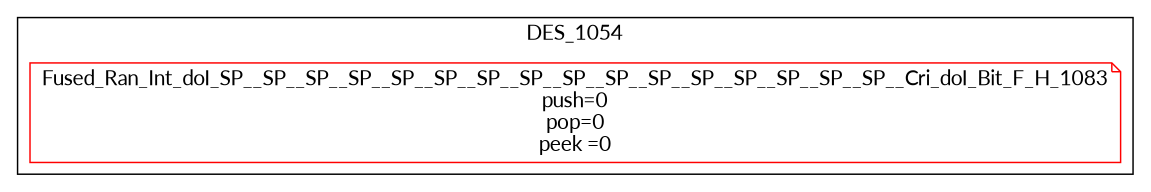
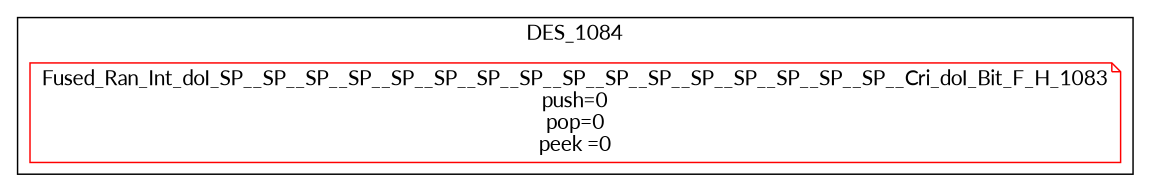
cluster "DES_1054": label "DES_1054" -> "DES_1084"
